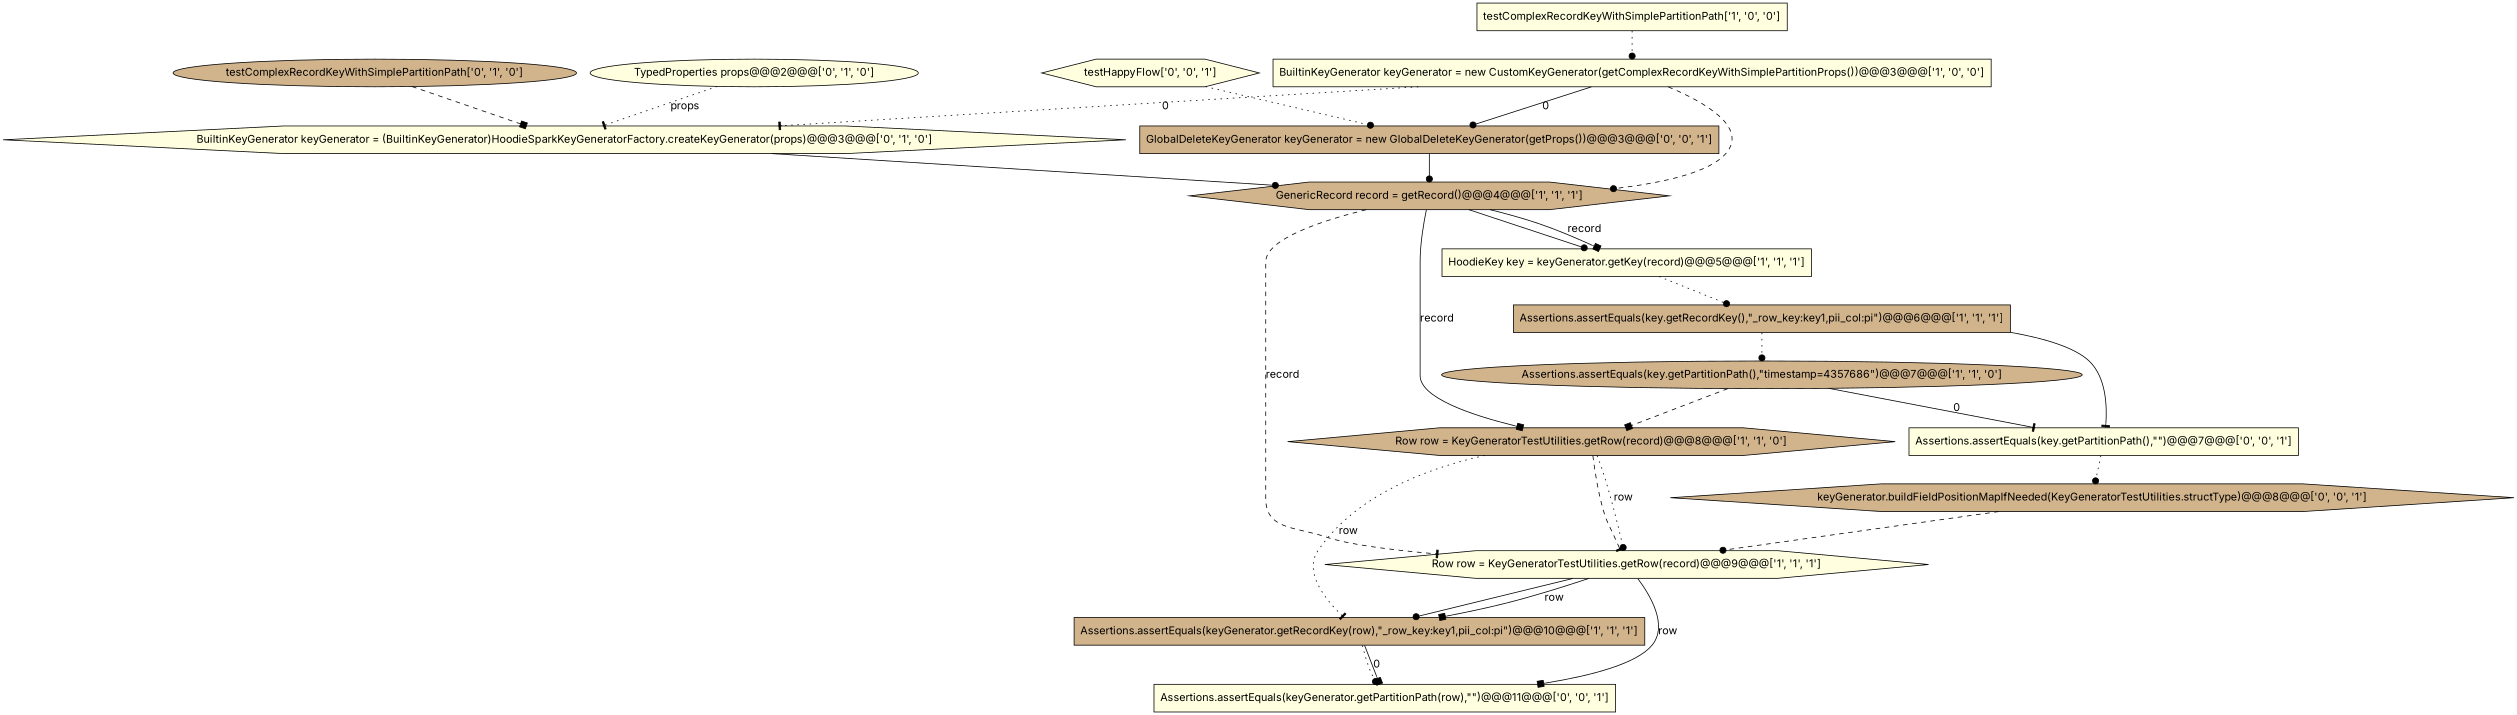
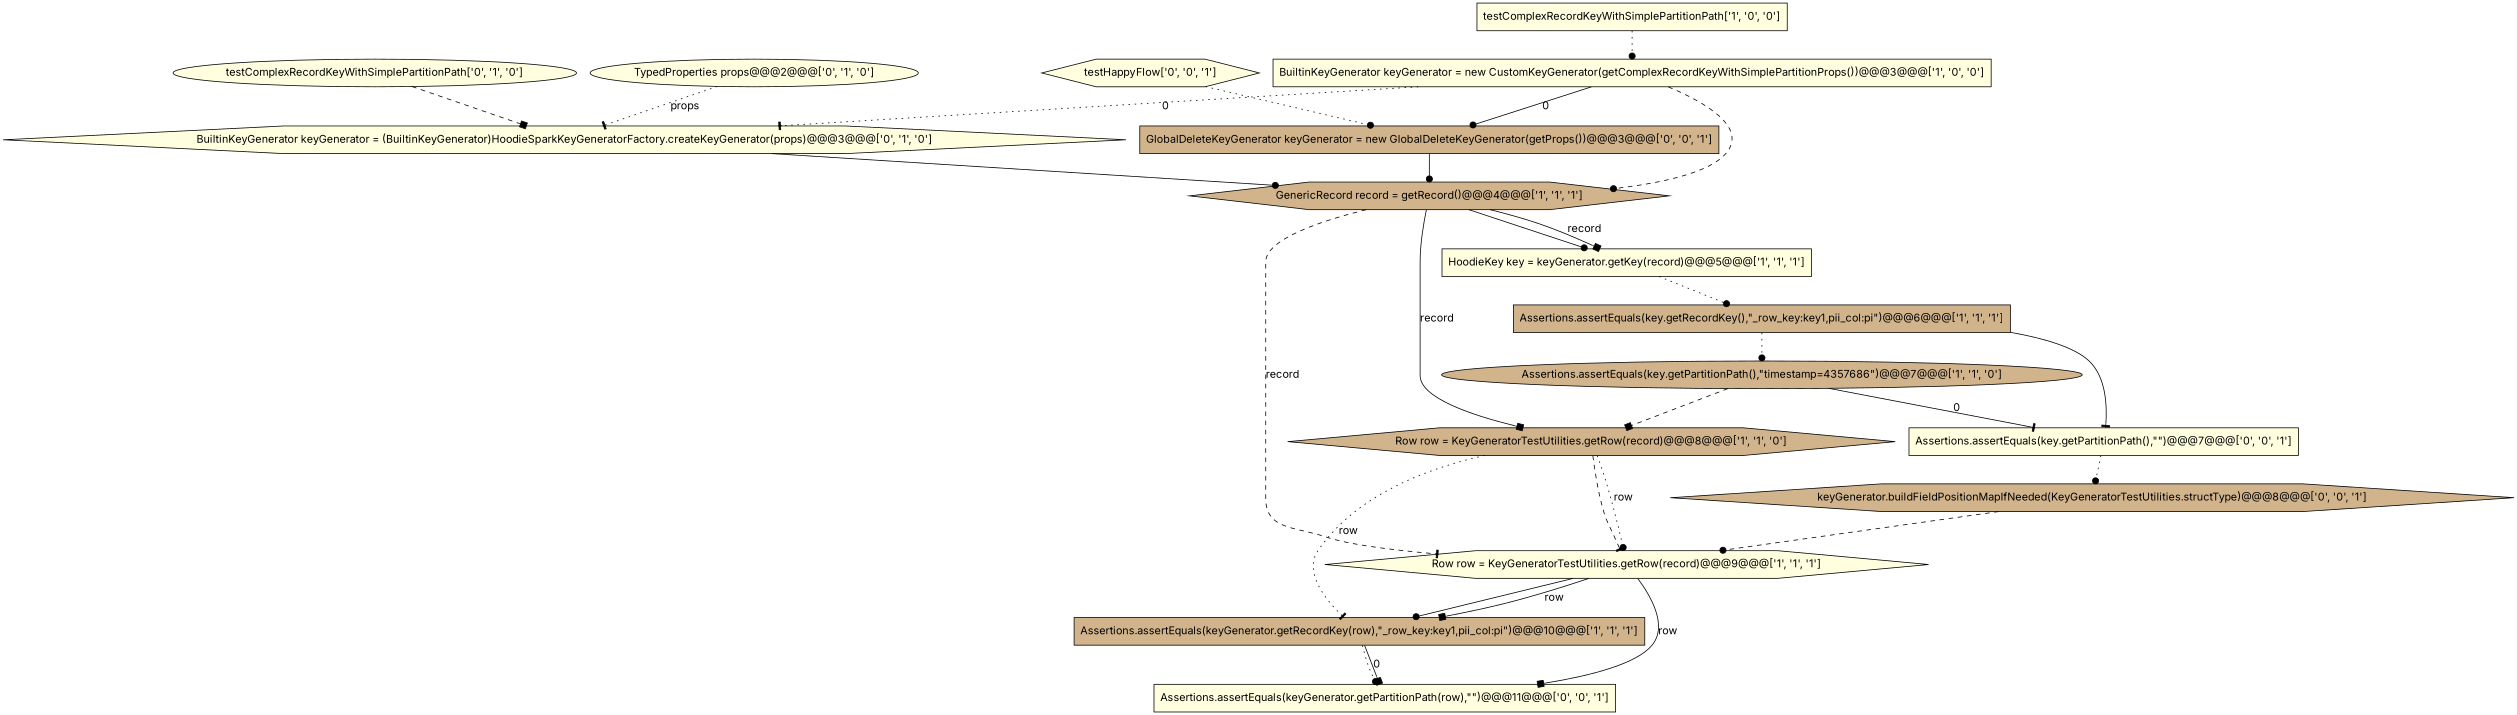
node "testComplexRecordKeyWithSimplePartitionPath['0', '1', '0']": fillcolor tan -> lightyellow
